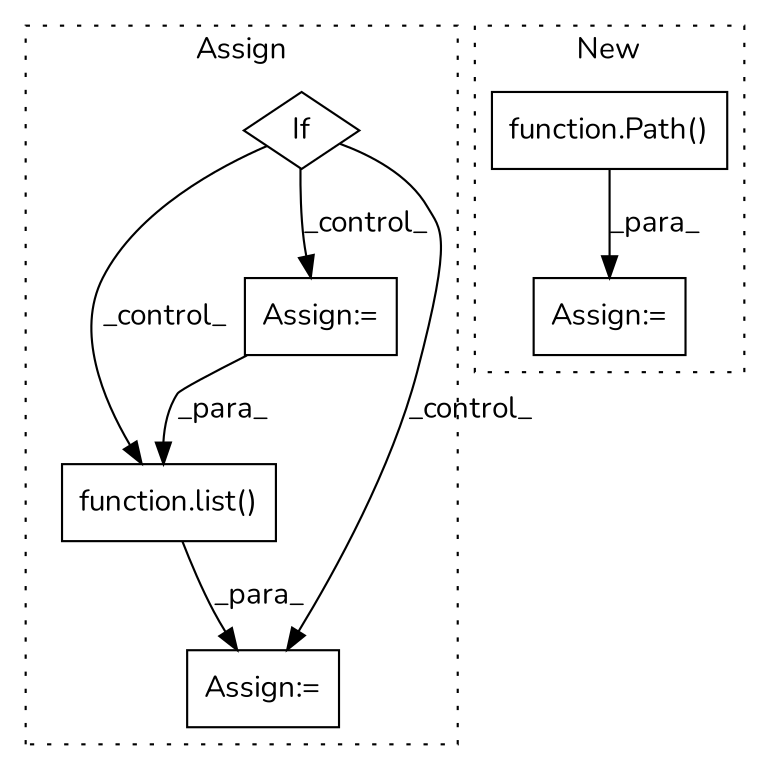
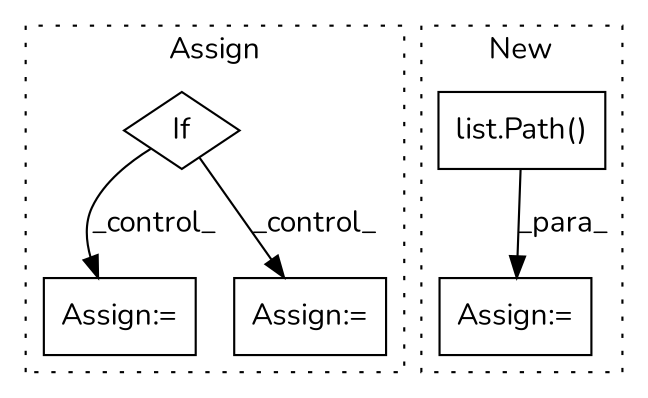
node "function.Path()": label "function.Path()" -> "list.Path()"
node "function.list()": removed
